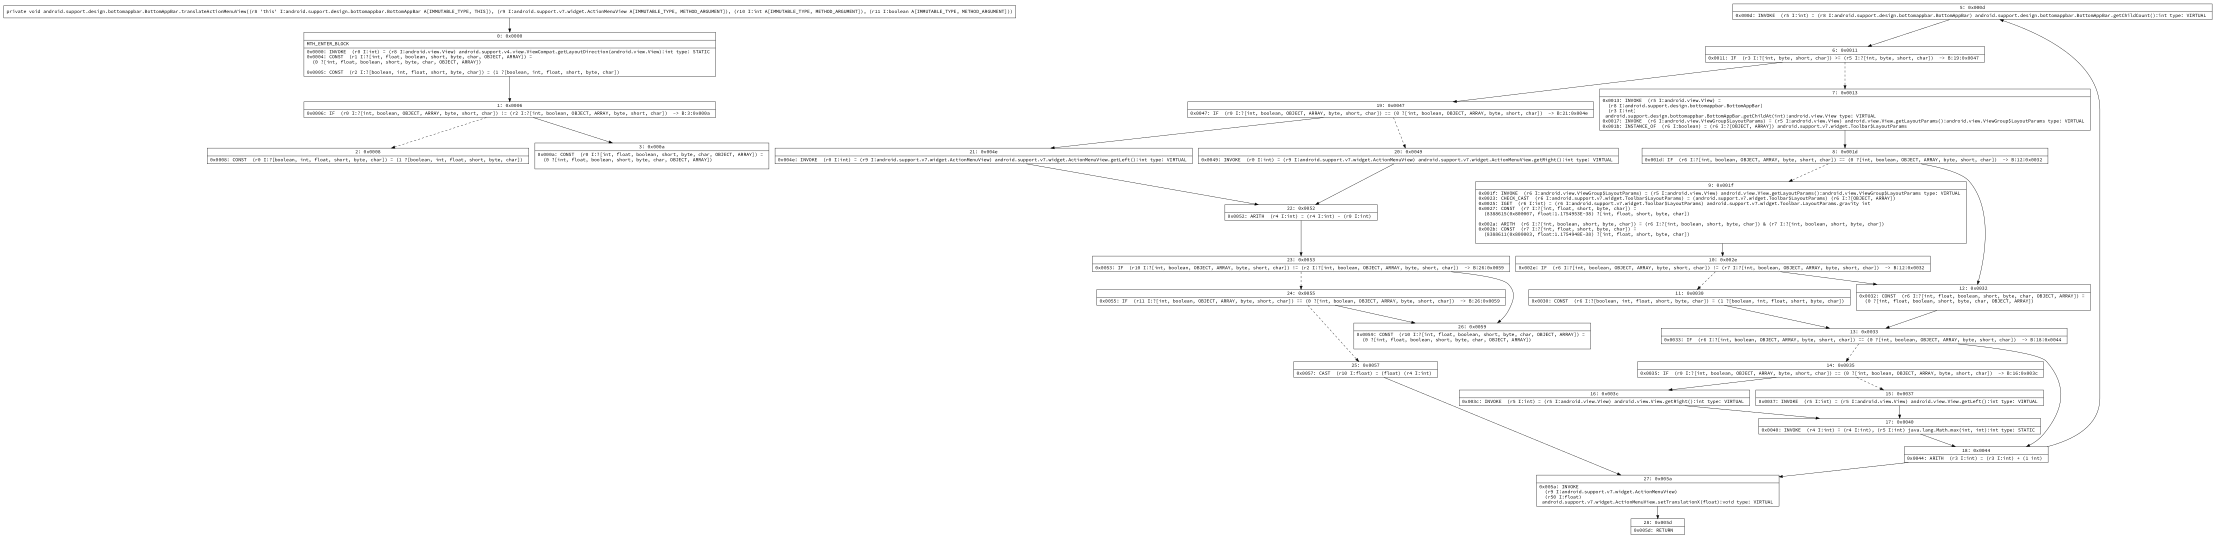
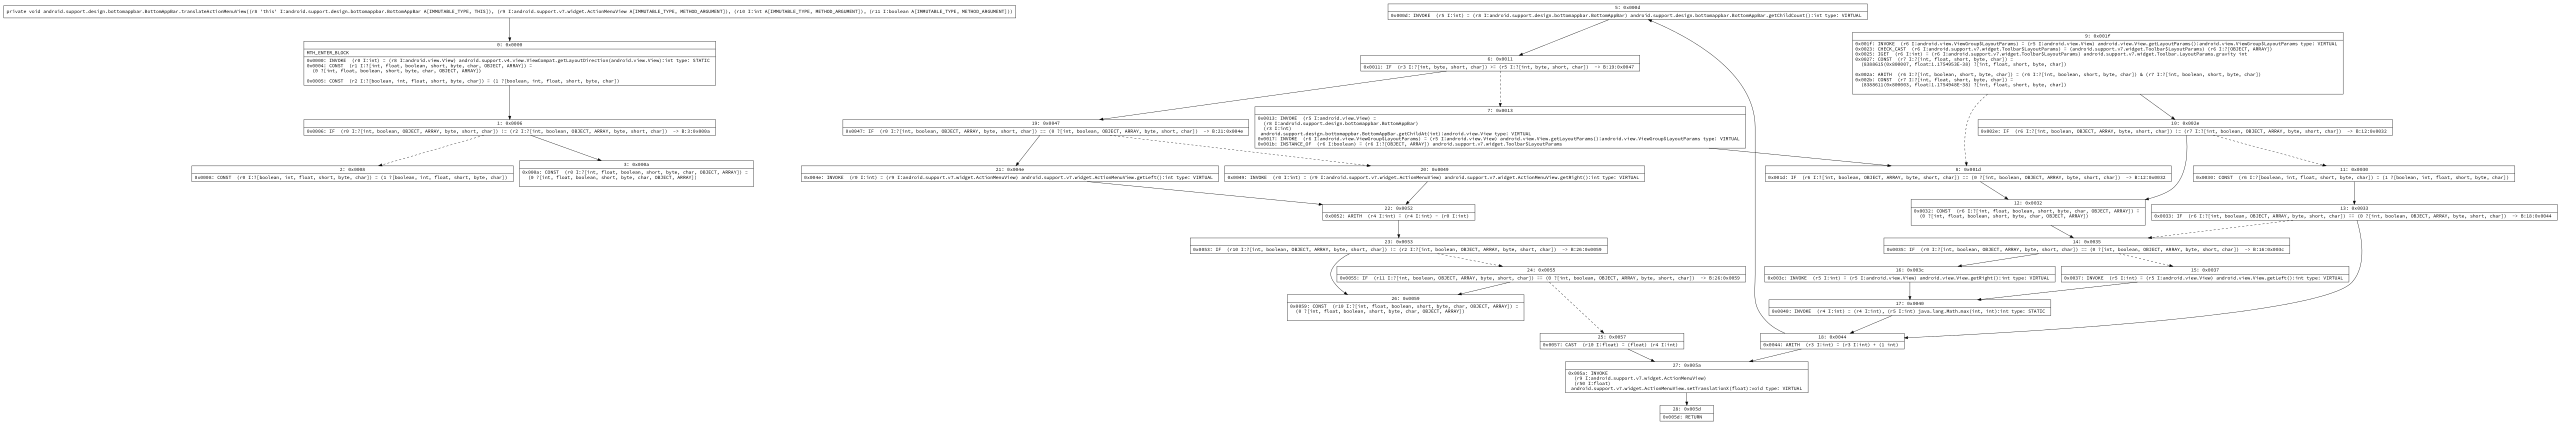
edge "8: 0x001d" -> "9: 0x001f": reversed
edge "12: 0x0032" -> "13: 0x0033": now "12: 0x0032" -> "14: 0x0035"
